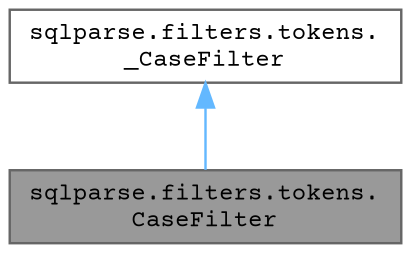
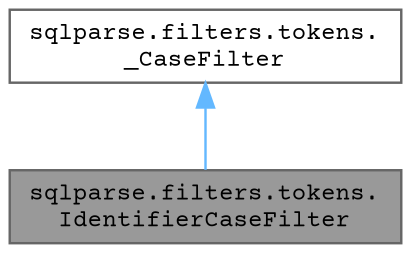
node "sqlparse.filters.tokens. CaseFilter": label "sqlparse.filters.tokens. CaseFilter" -> "sqlparse.filters.tokens. IdentifierCaseFilter"
